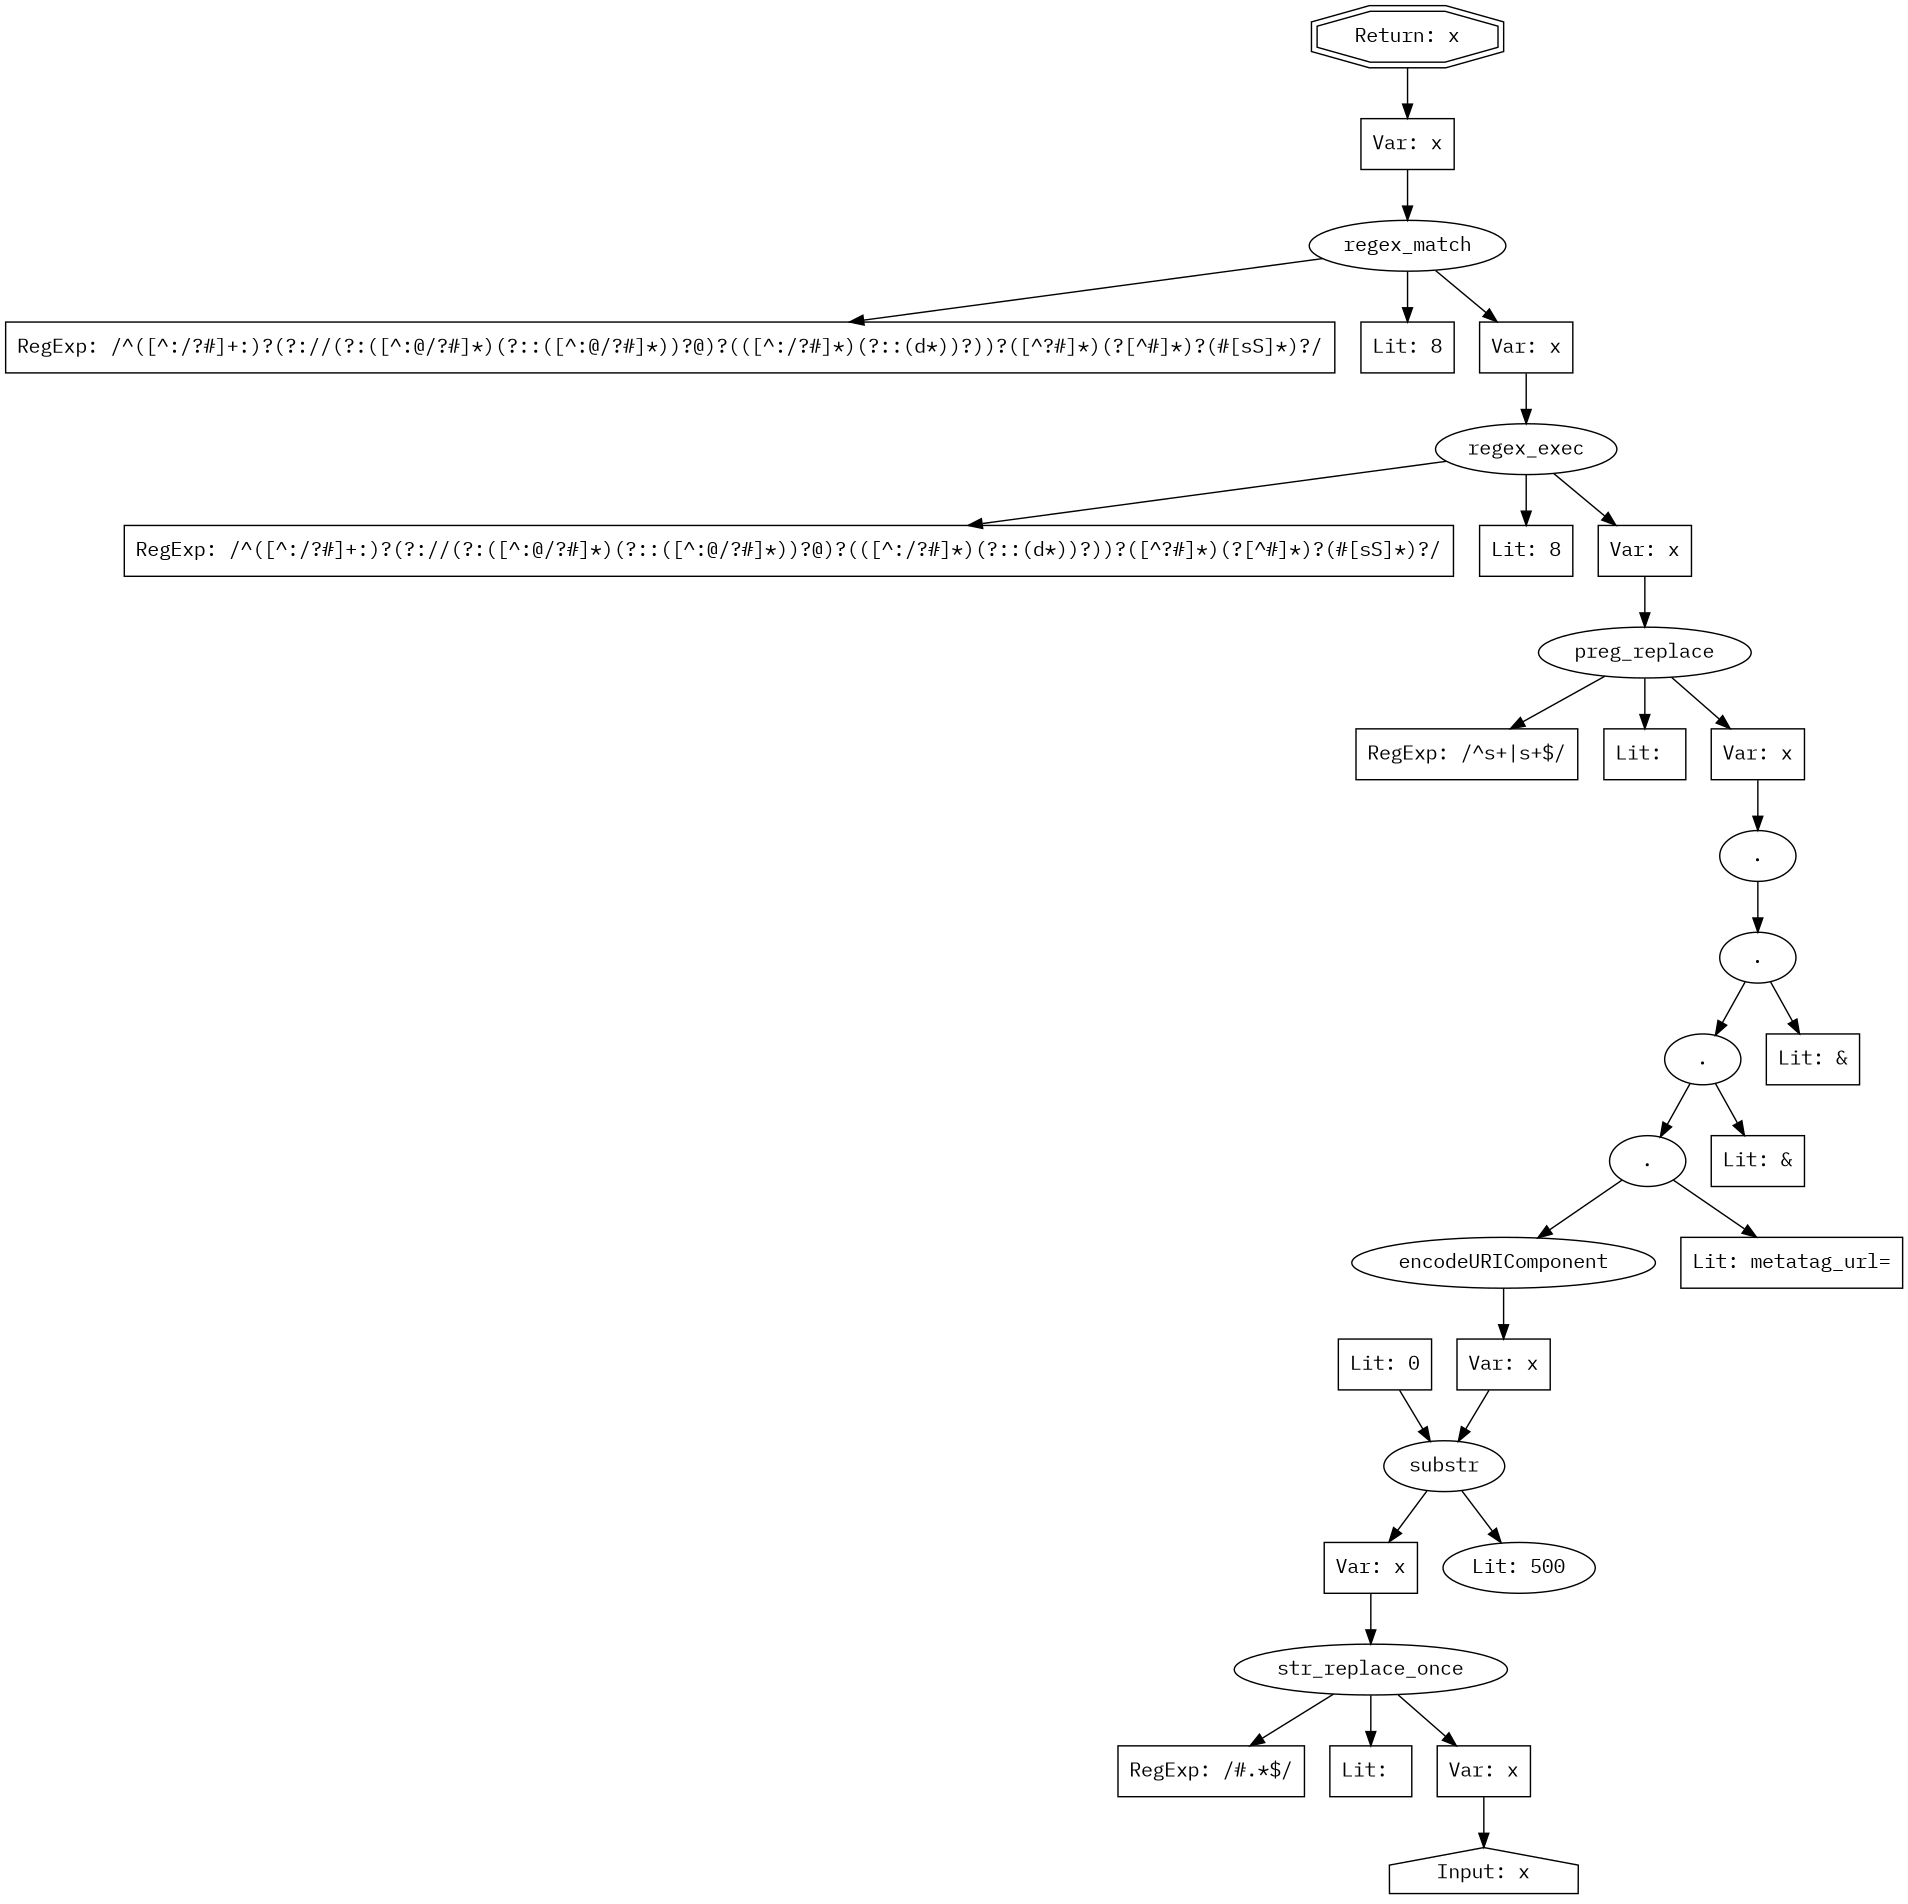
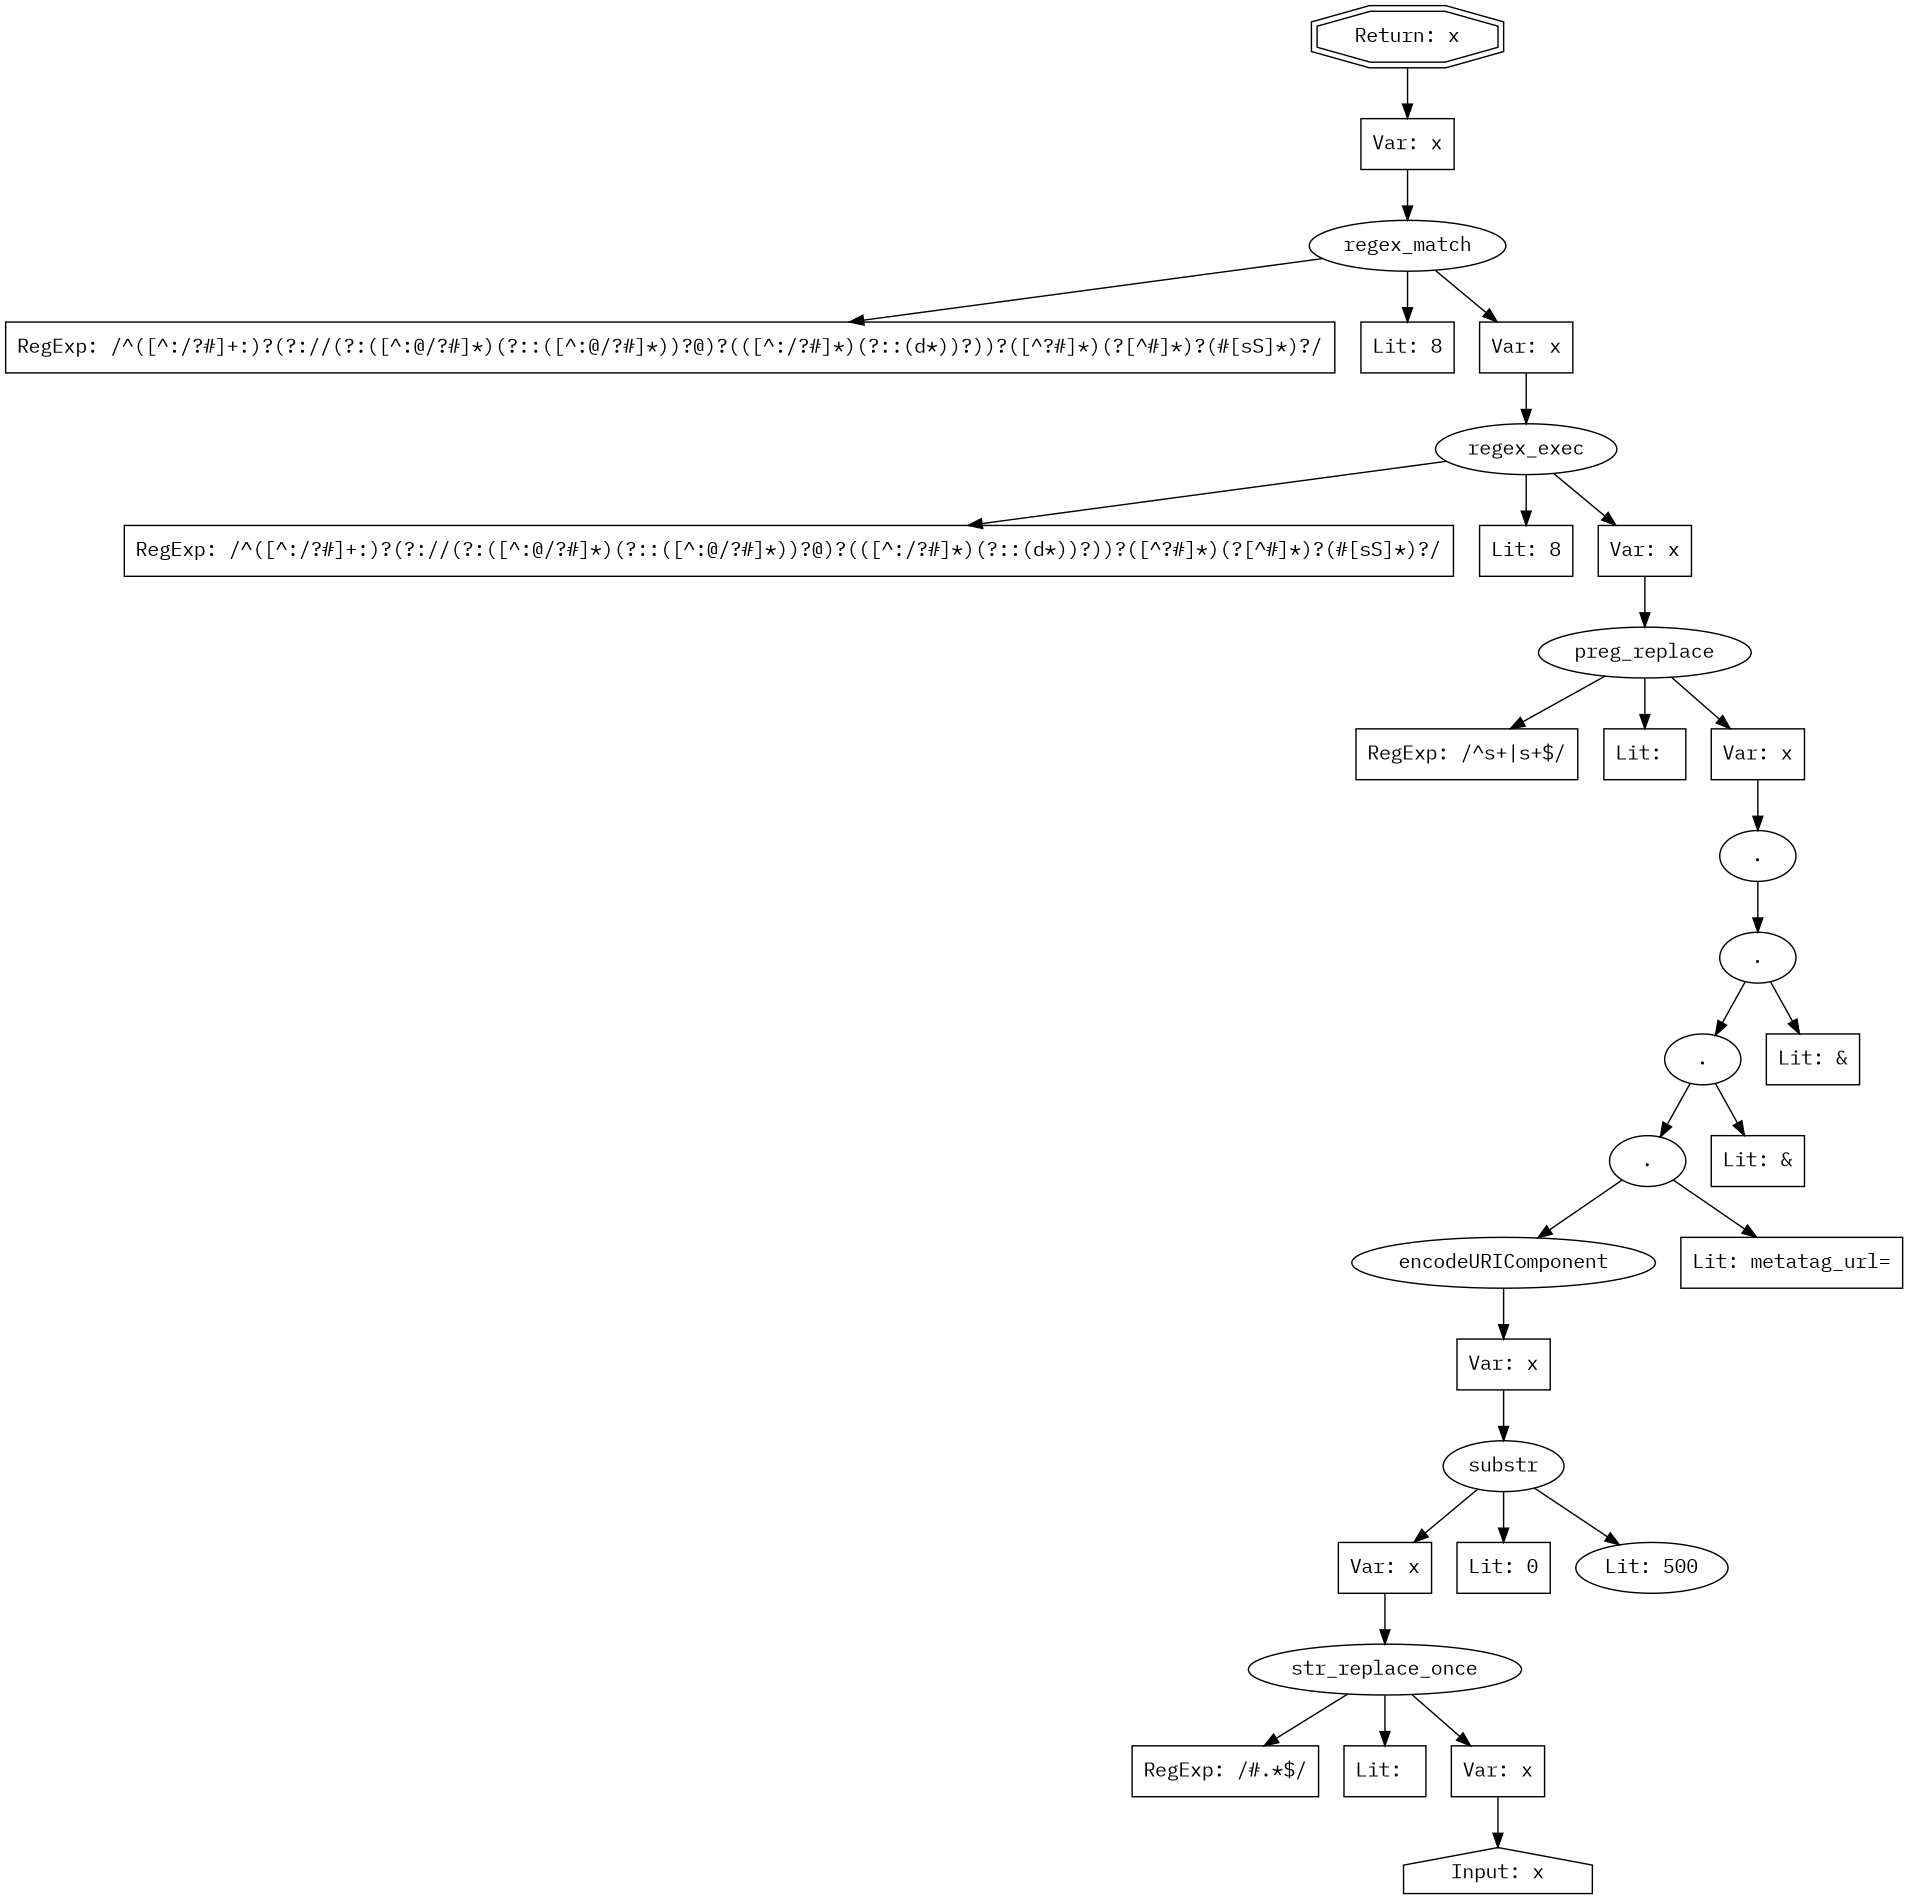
edge "Lit: 0" -> "substr": reversed
